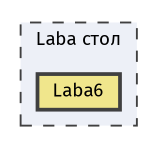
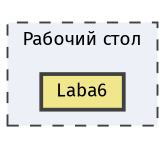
cluster "Laba стол": label "Laba стол" -> "Рабочий стол"
